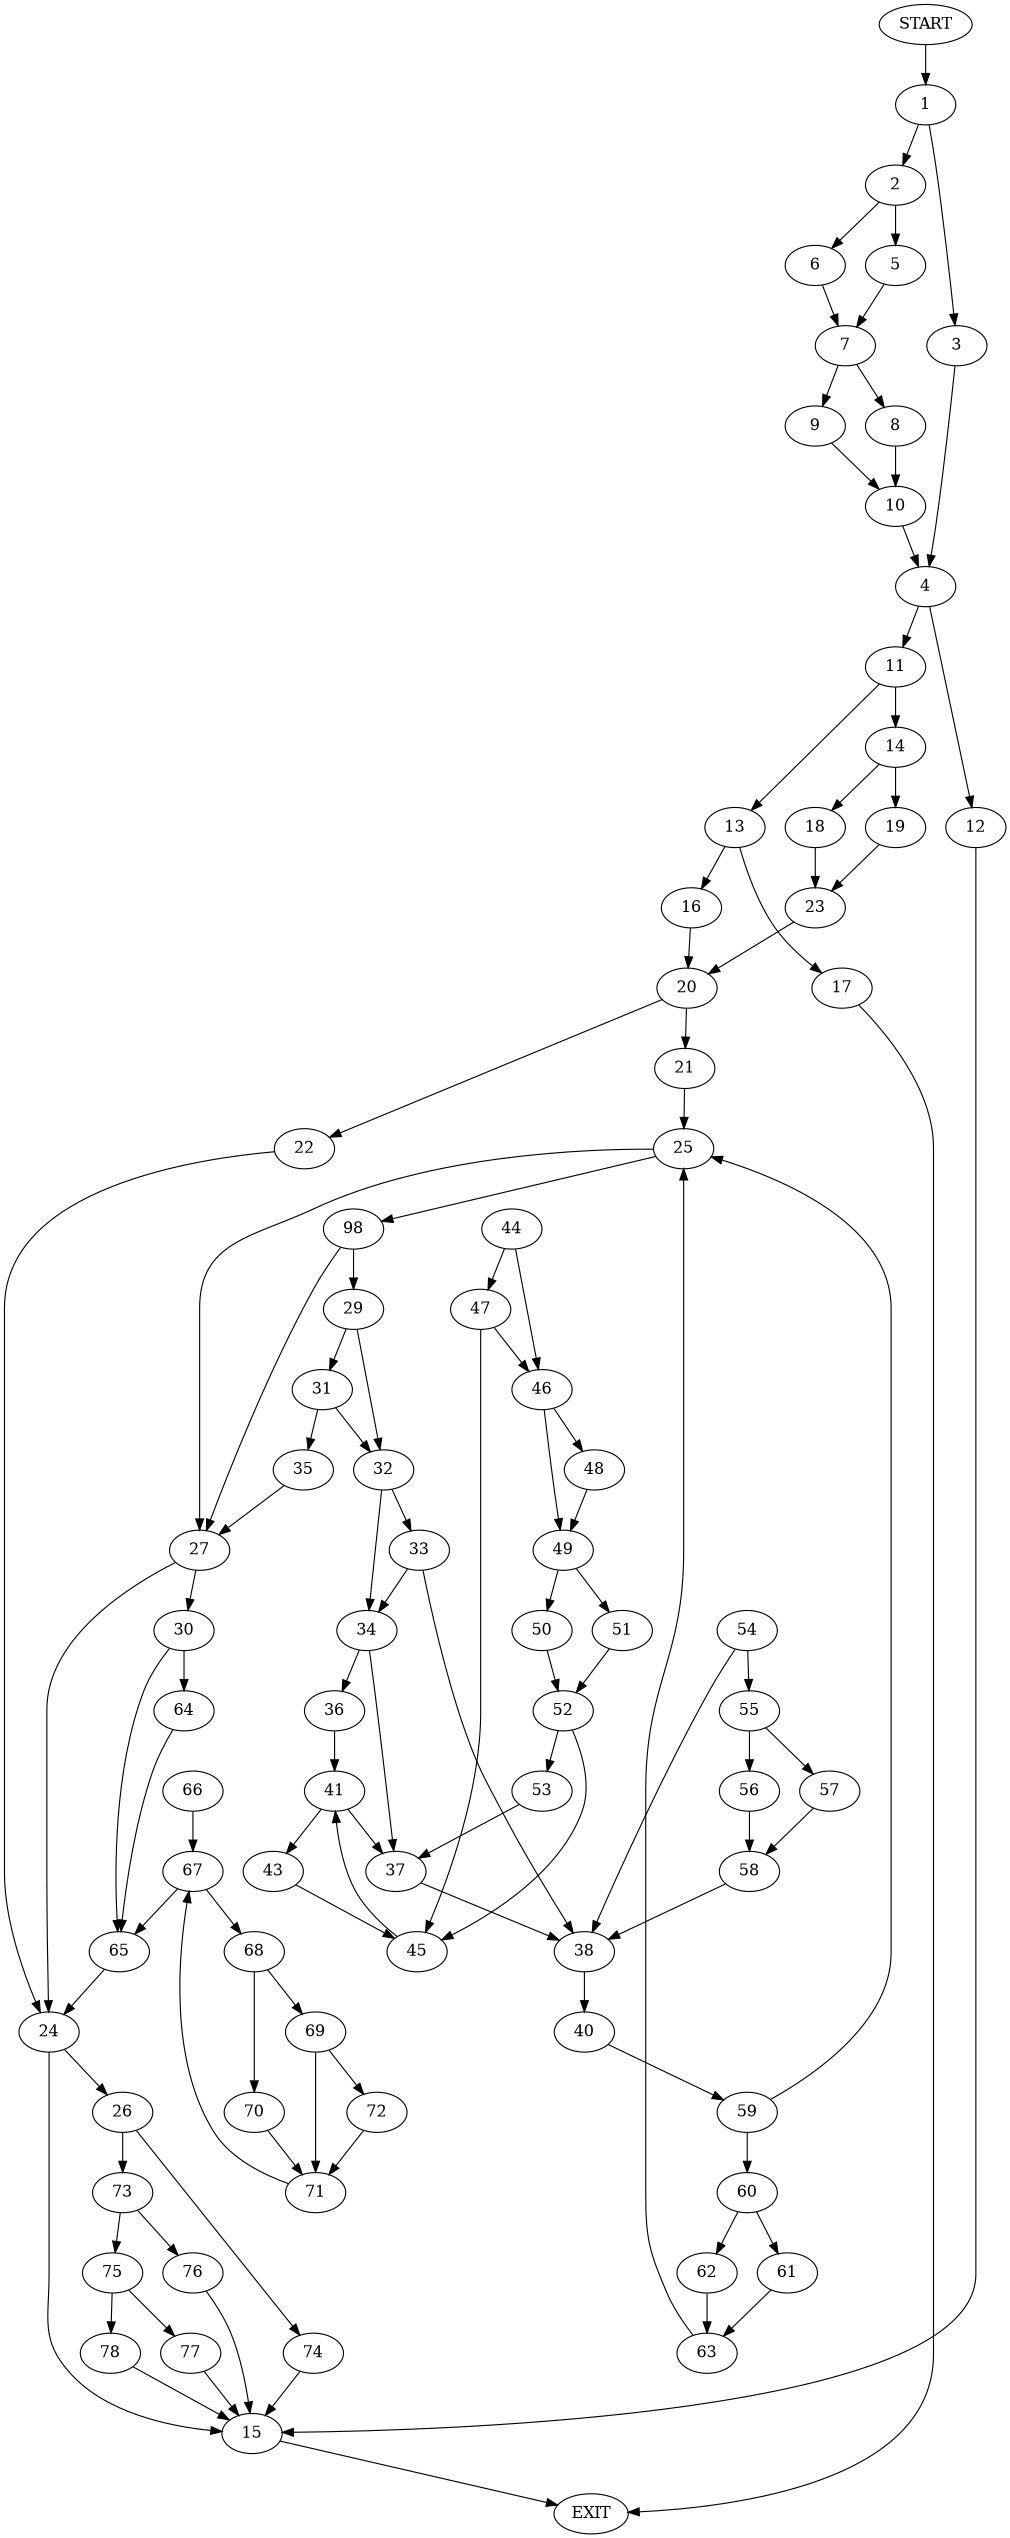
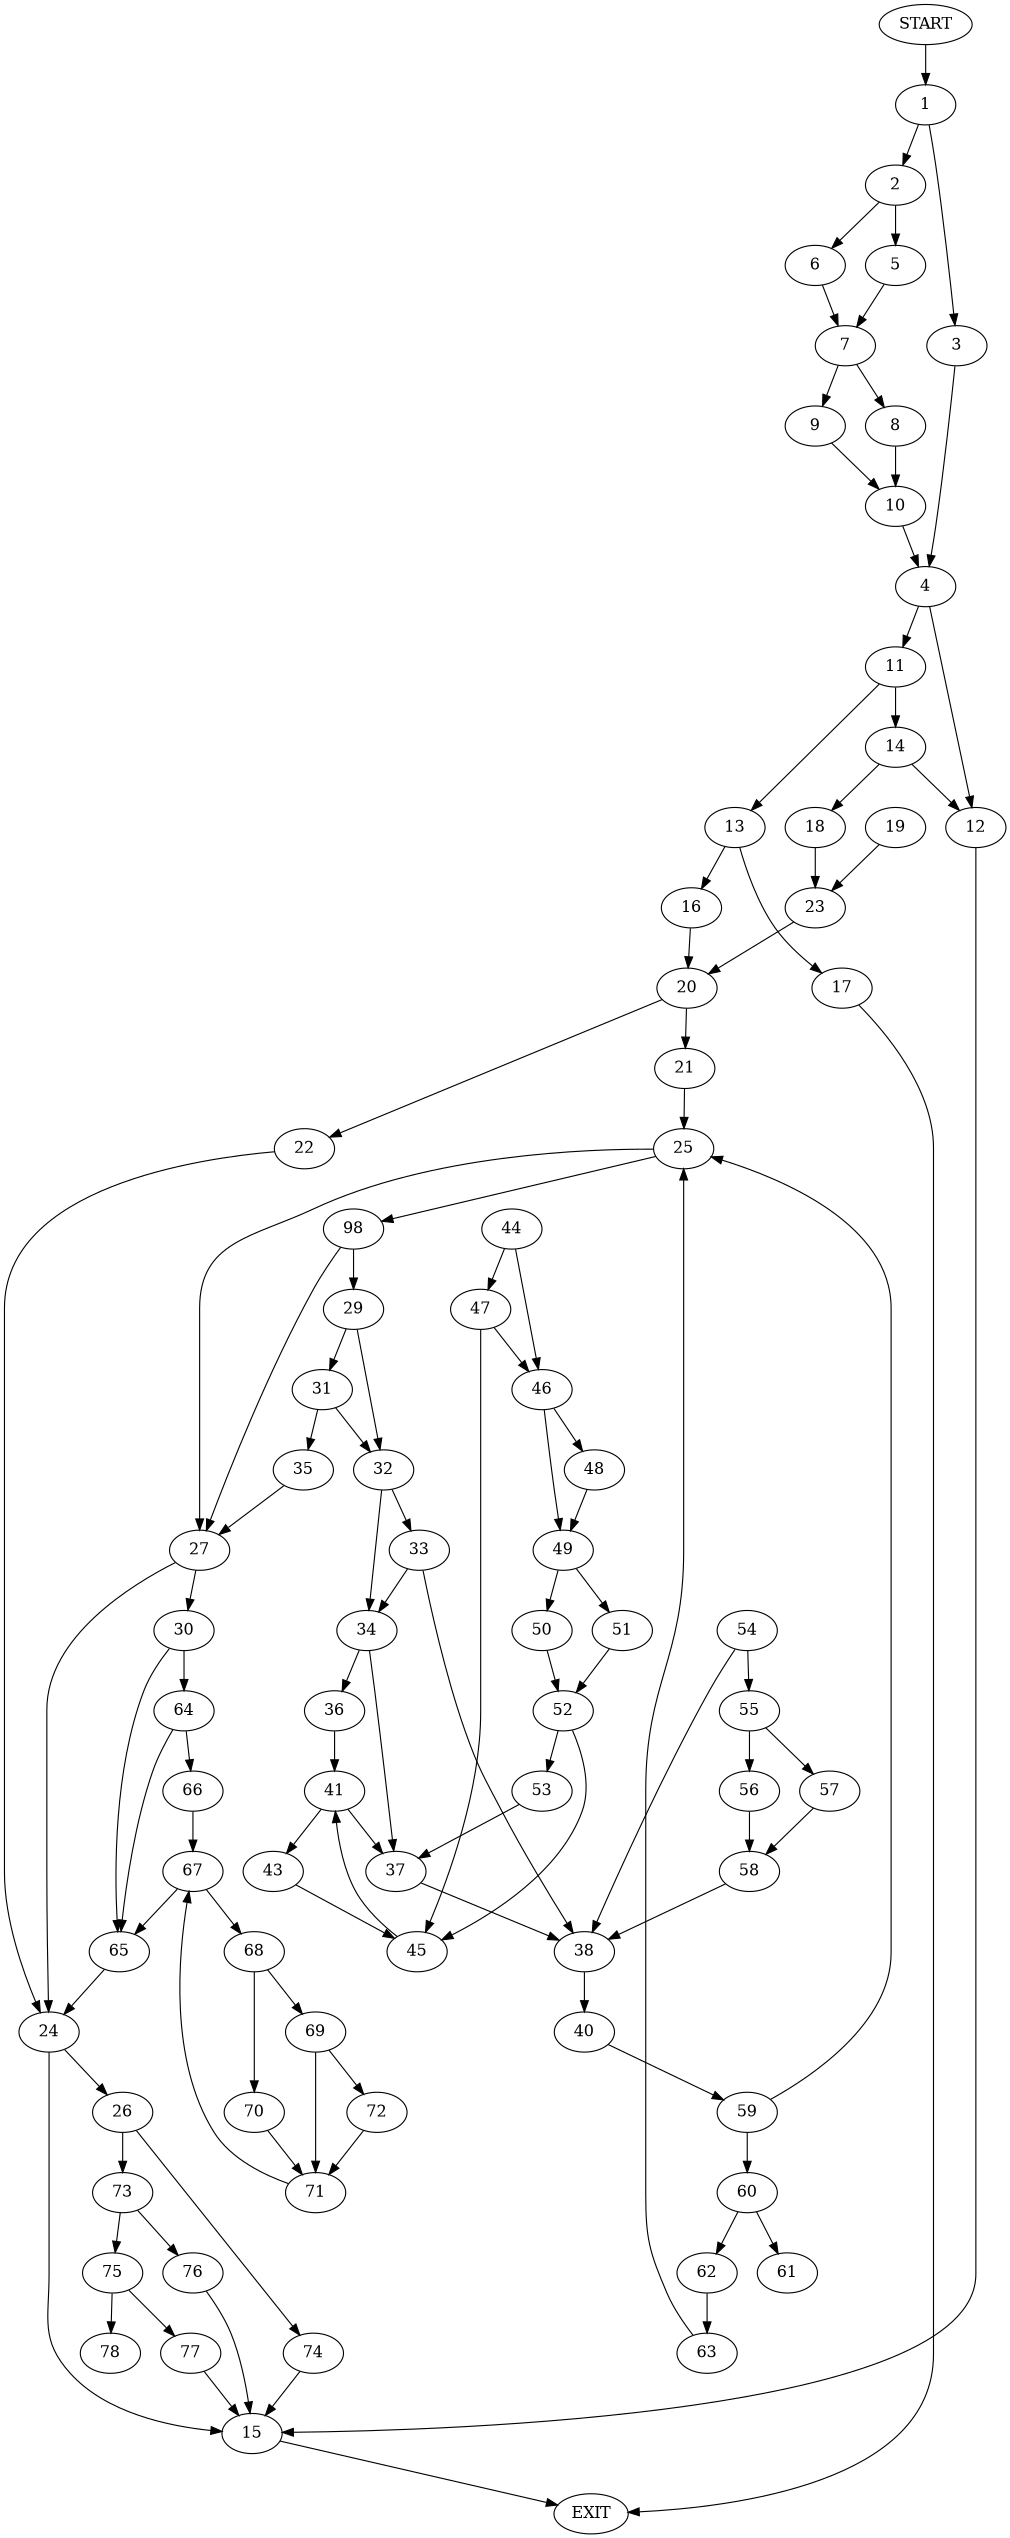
edge "14" -> "19": now "14" -> "12"
edge "64" -> "66": added
edge "61" -> "63": removed
edge "78" -> "15": removed
